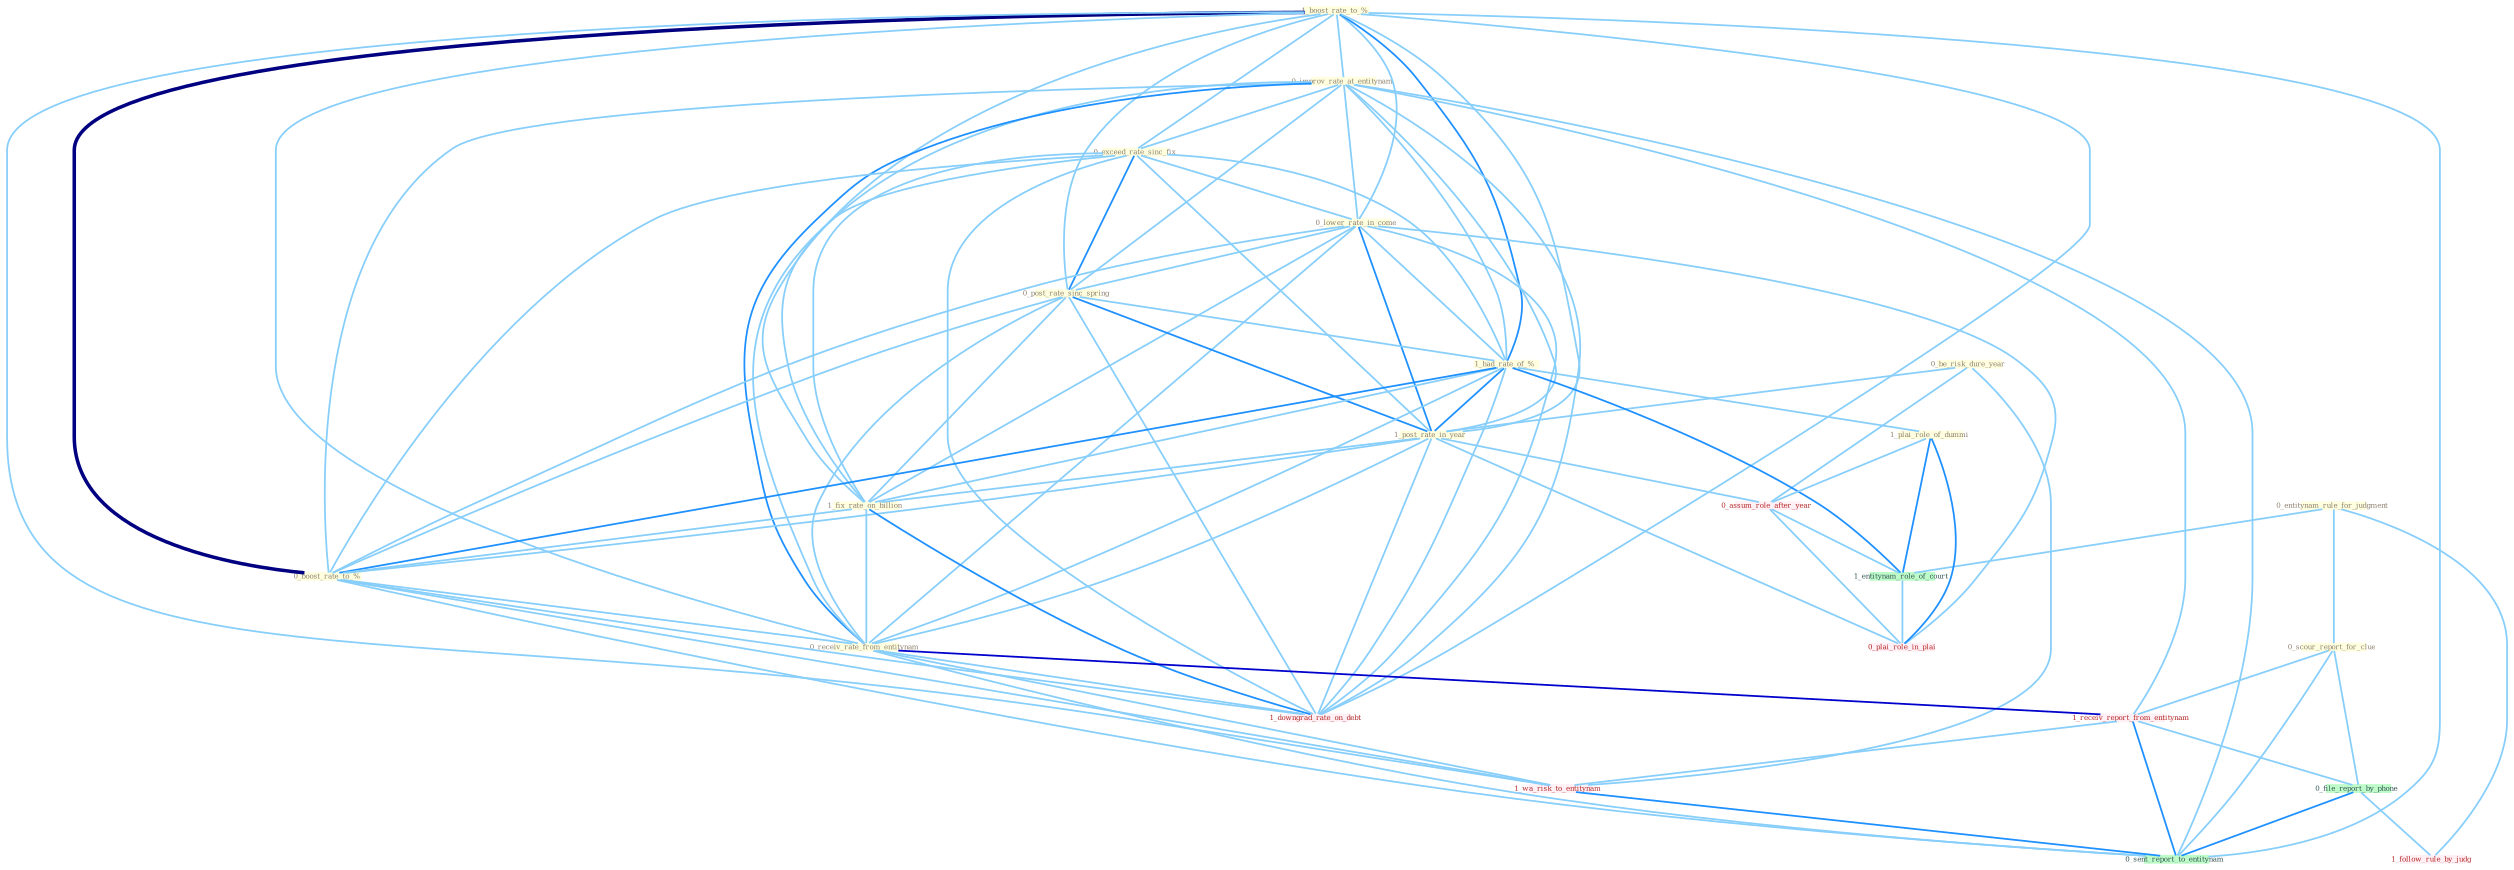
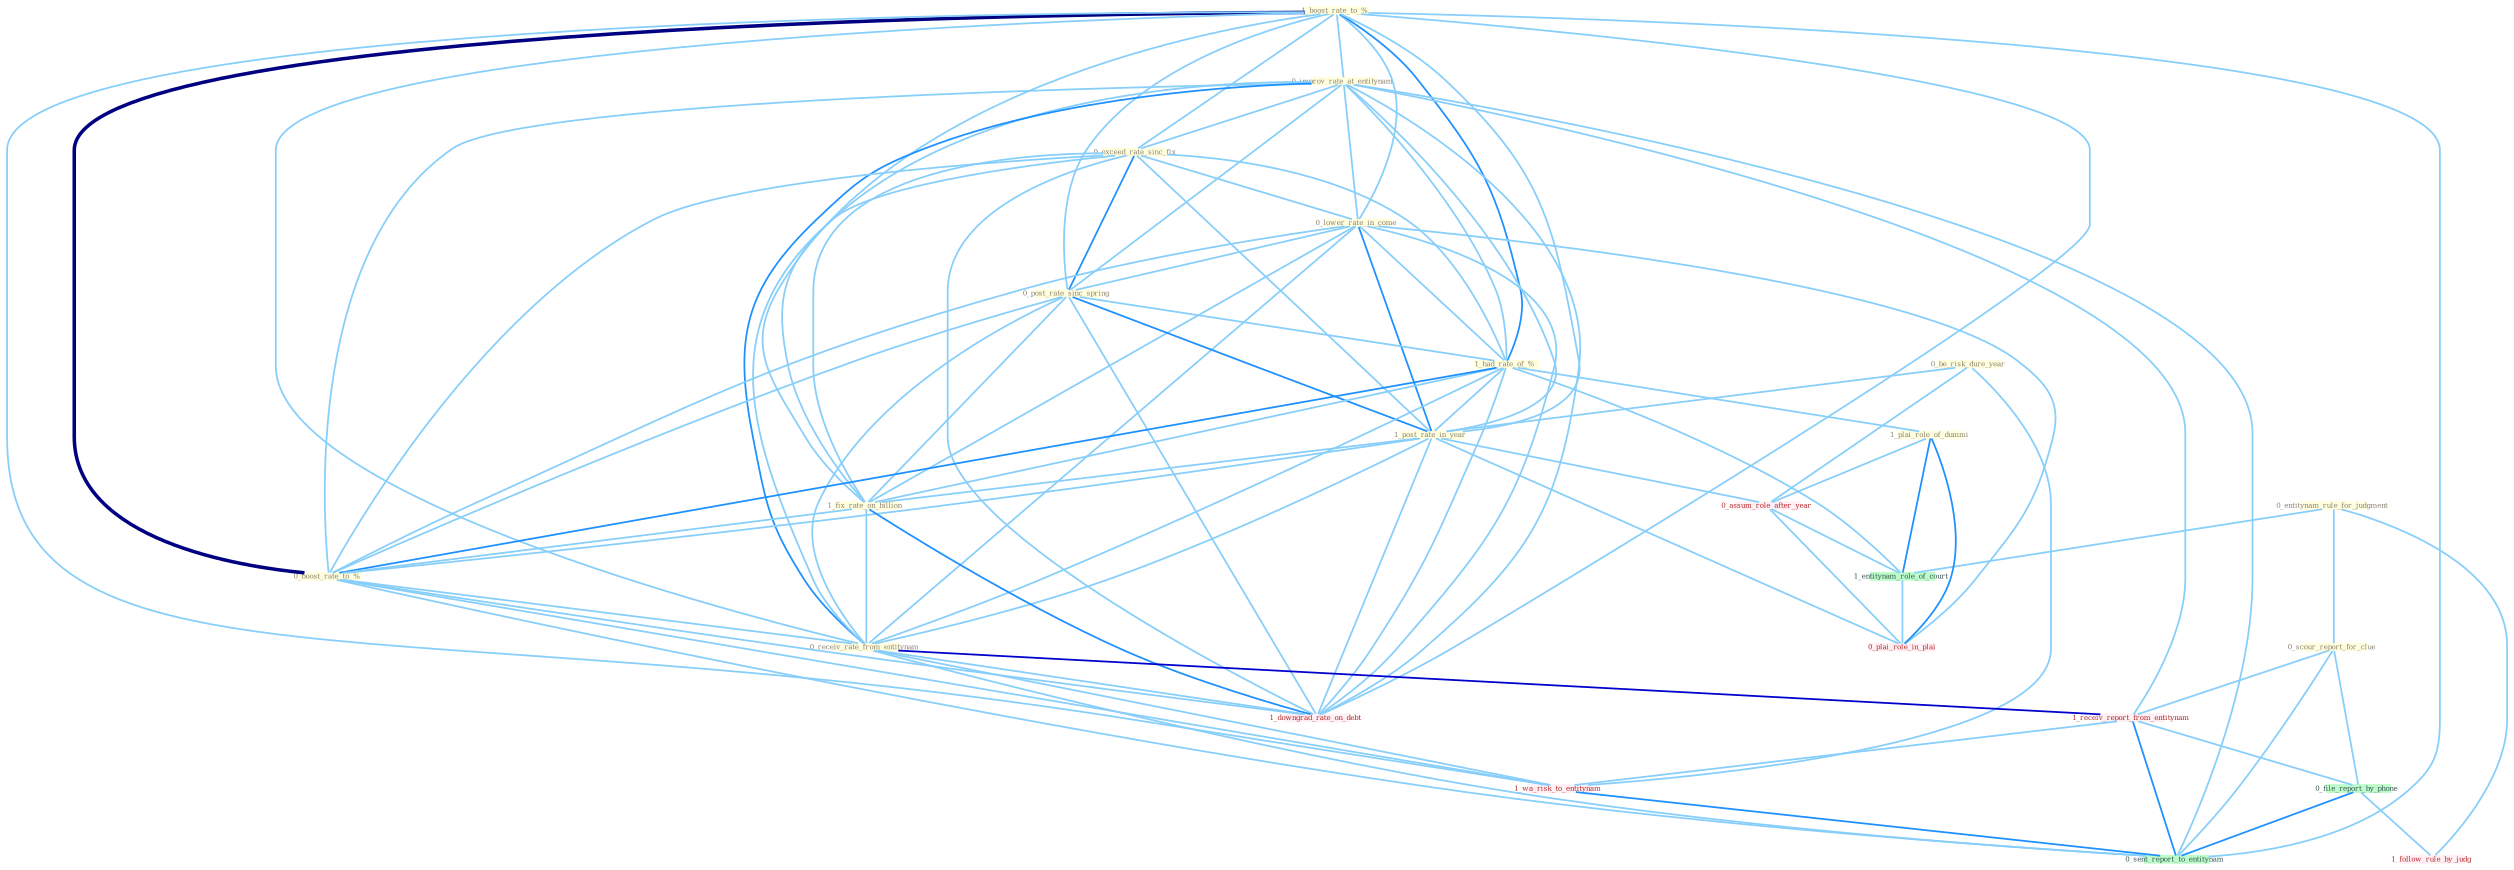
edge "1_had_rate_of_%" -- "1_post_rate_in_year": color #1e90ff -> #87cefa
edge "1_had_rate_of_%" -- "1_entitynam_role_of_court": color #1e90ff -> #87cefa
